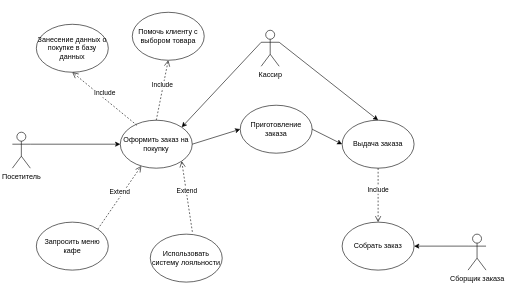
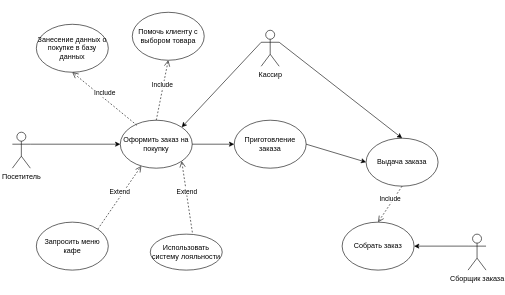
node "Приготовление заказа": moved (276, 129) -> (270, 144)
node "Выдача заказа": moved (378, 144) -> (402, 162)
node "Использовать систему лояльности": size 72x48 -> 72x36
